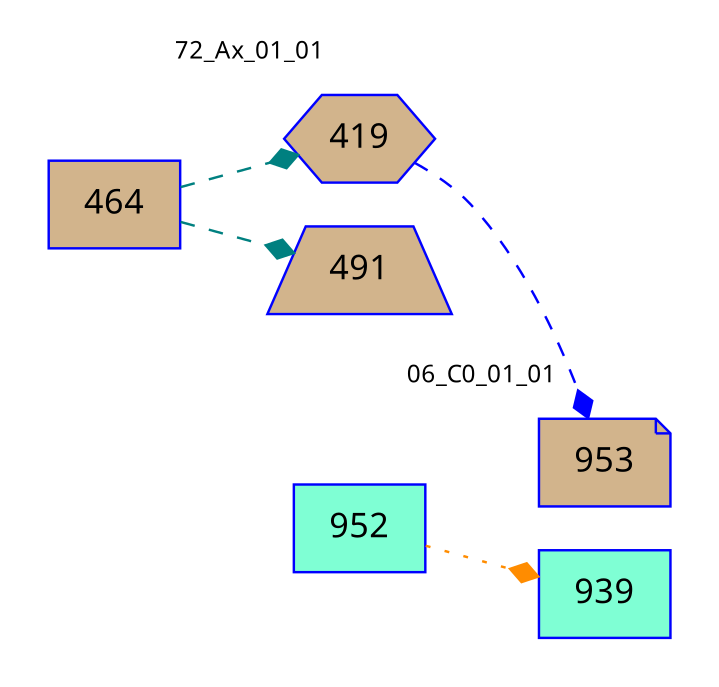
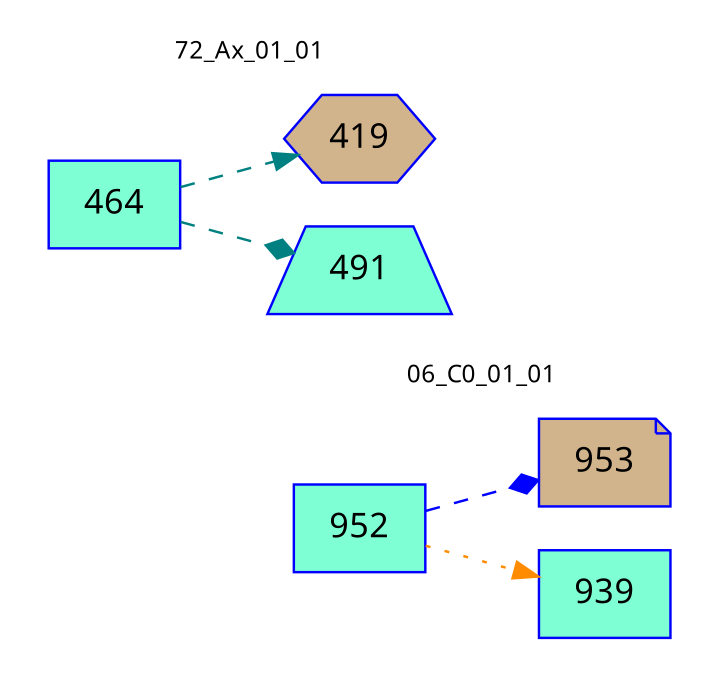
edge "464" -> "419": arrowhead diamond -> normal
node "464": fillcolor tan -> aquamarine
edge "419" -> "953": now "952" -> "953"
node "491": fillcolor tan -> aquamarine
edge "952" -> "939": arrowhead diamond -> normal
